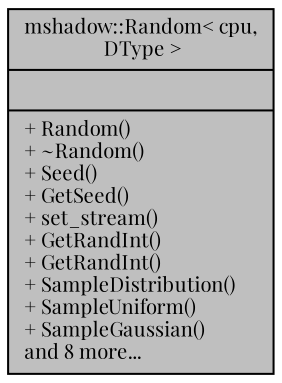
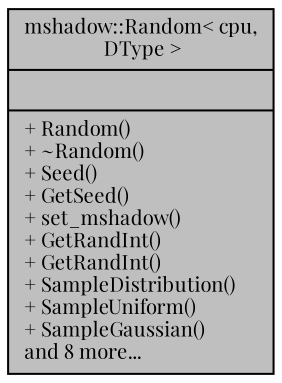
node "mshadow::Random< cpu,": text "+ set_stream()" -> "+ set_mshadow()"
